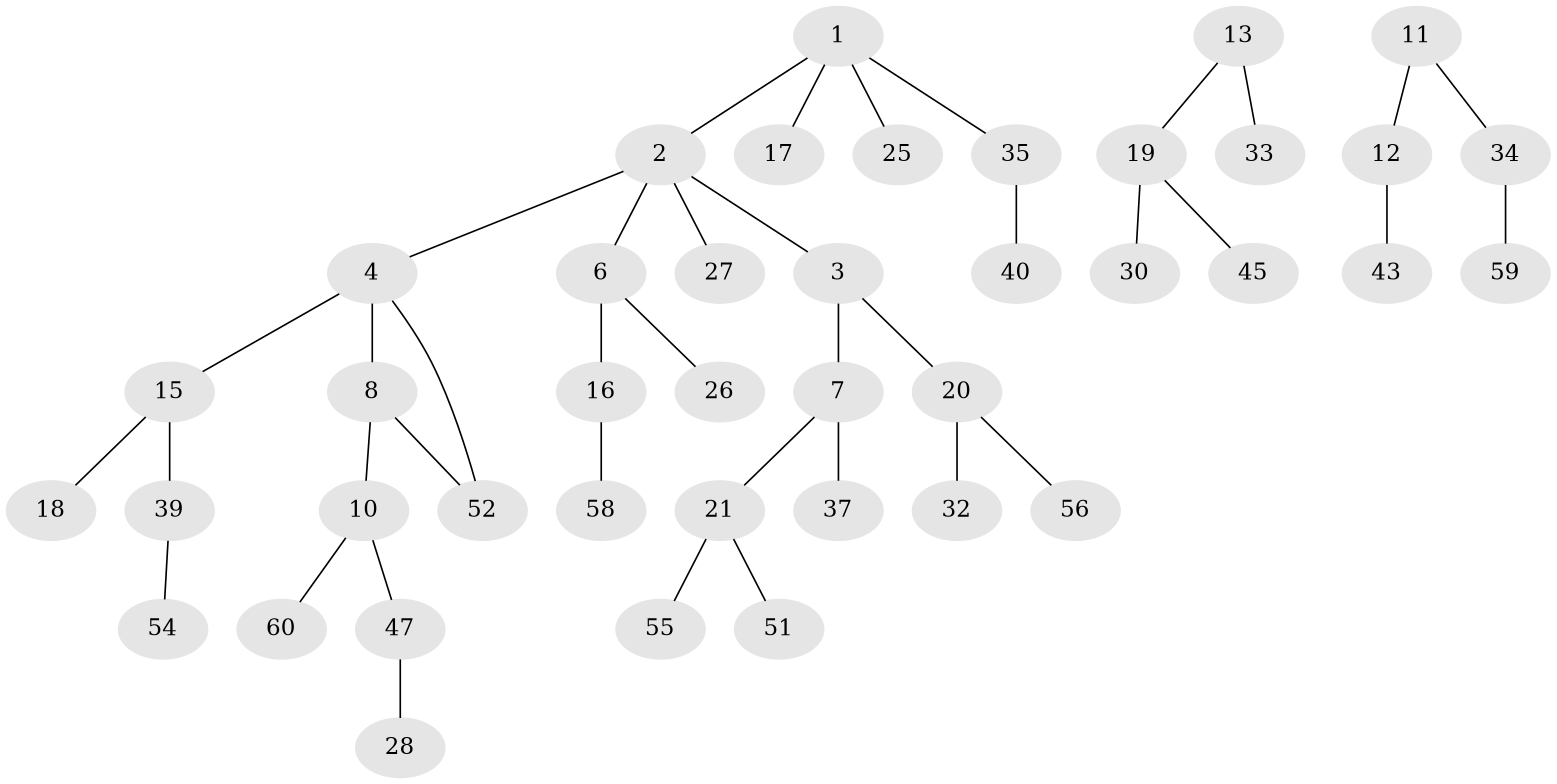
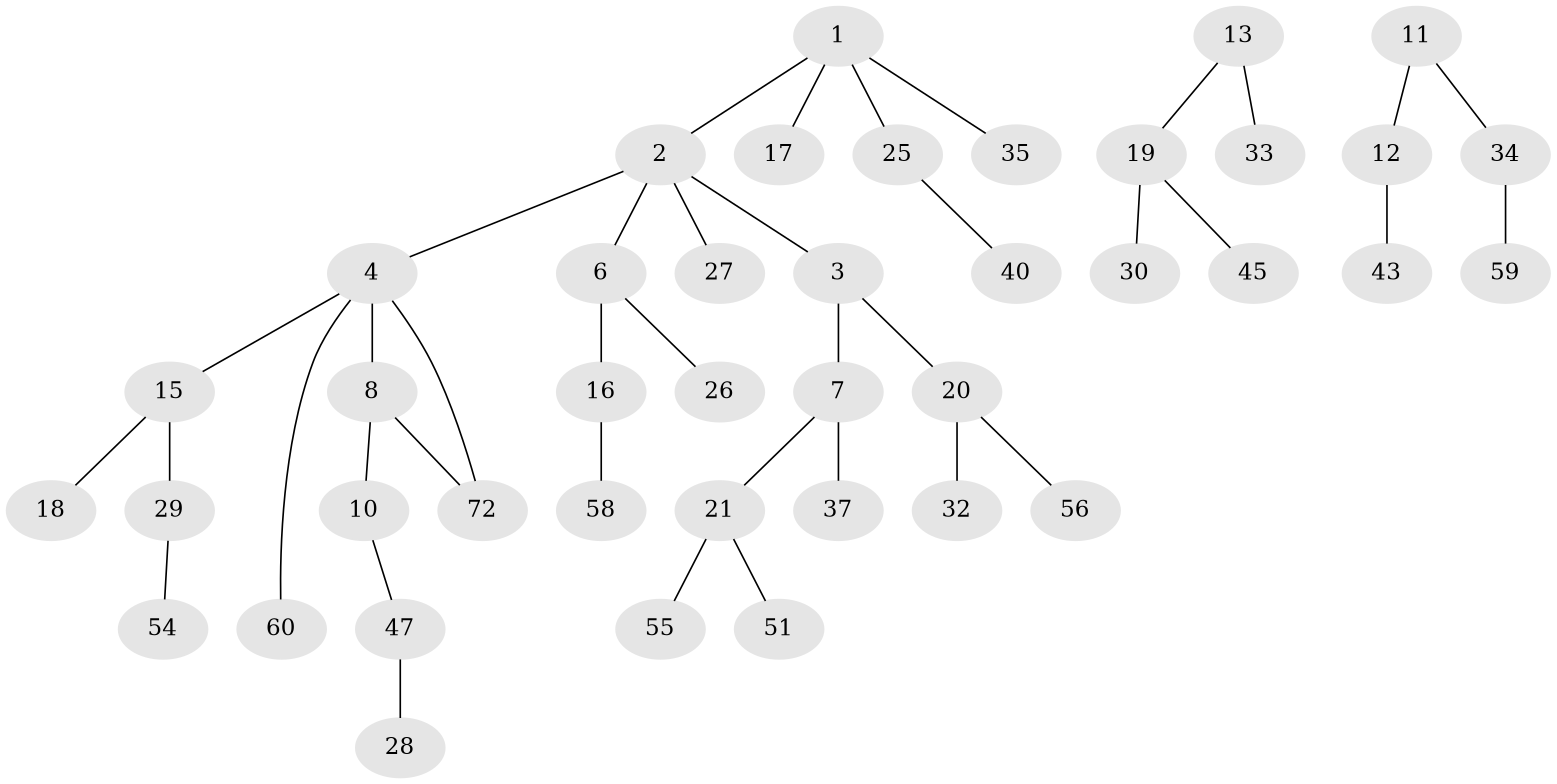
edge "35" -- "40": now "25" -- "40"
node "39": label "39" -> "29"
node "52": label "52" -> "72"
edge "10" -- "60": now "4" -- "60"
